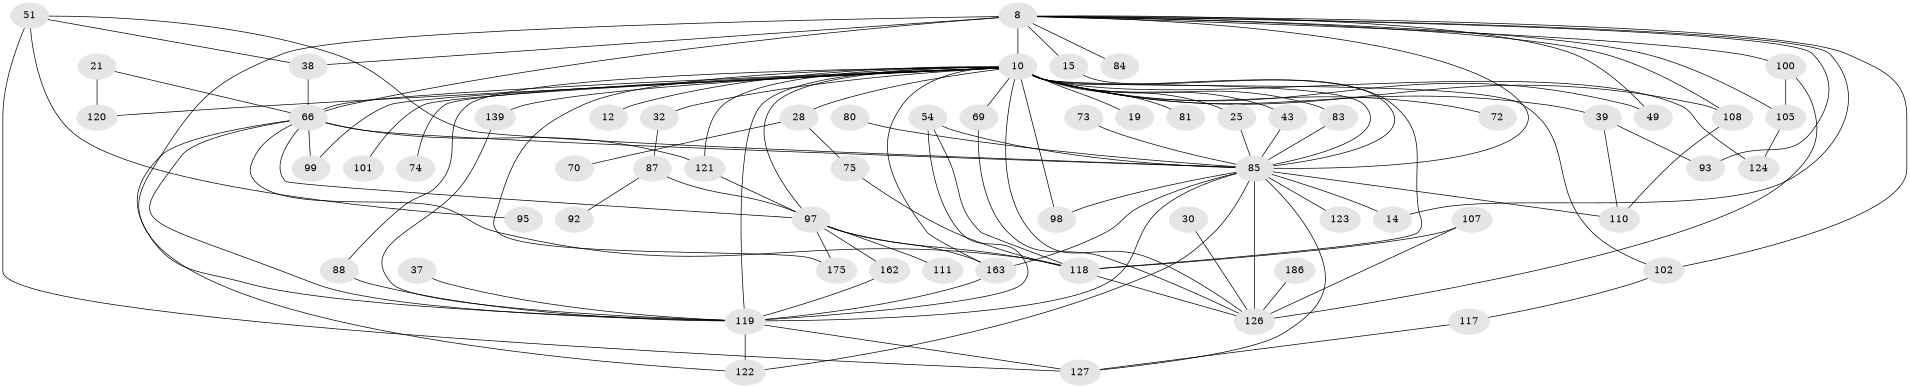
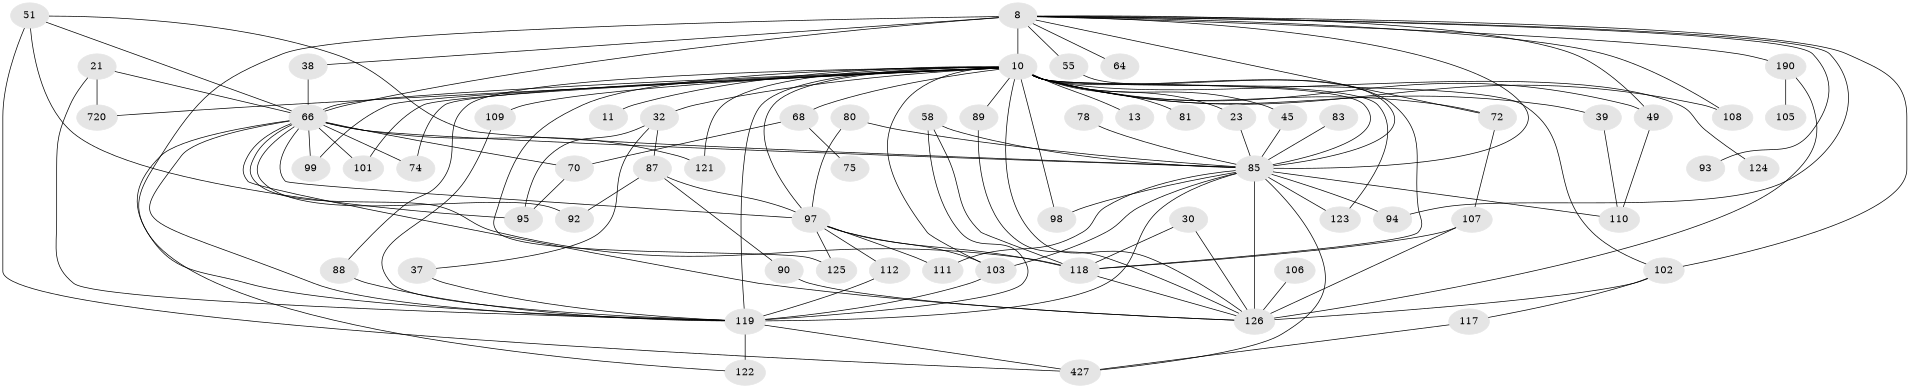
edge "51" -- "38": now "51" -- "66"
edge "8" -- "105": now "8" -- "72"
node "15": label "15" -> "55"
node "84": label "84" -> "64"
node "100": label "100" -> "190"
edge "10" -- "83": now "10" -- "123"
node "120": label "120" -> "720"
node "139": label "139" -> "109"
node "12": label "12" -> "11"
node "28": label "28" -> "68"
node "54": label "54" -> "58"
node "69": label "69" -> "89"
node "73": label "73" -> "78"
node "19": label "19" -> "13"
node "25": label "25" -> "23"
node "43": label "43" -> "45"
edge "66" -- "74": added
edge "39" -- "93": removed
edge "105" -- "124": removed
edge "66" -- "101": added
edge "66" -- "70": added
edge "32" -- "95": added
edge "108" -- "110": now "49" -- "110"
edge "72" -- "107": added
edge "70" -- "95": added
edge "121" -- "97": now "80" -- "97"
edge "66" -- "92": added
node "14": label "14" -> "94"
edge "75" -- "118": now "30" -- "118"
edge "32" -- "37": added
node "90": added
node "175": label "175" -> "125"
node "162": label "162" -> "112"
node "163": label "163" -> "103"
node "186": label "186" -> "106"
edge "66" -- "126": added
edge "102" -- "126": added
edge "21" -- "119": added
edge "85" -- "122": now "85" -- "111"
node "127": label "127" -> "427"
